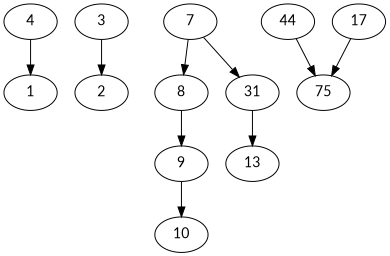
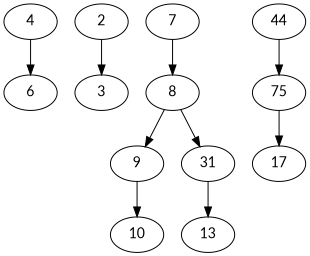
edge "3" -> "2": reversed
edge "7" -> "31": now "8" -> "31"
edge "17" -> "75": reversed
node "1": label "1" -> "6"
